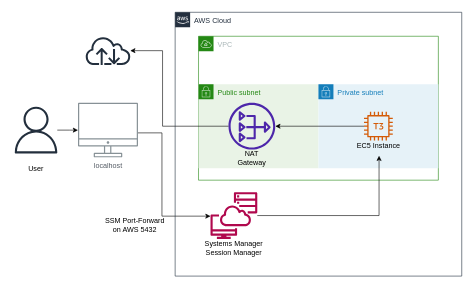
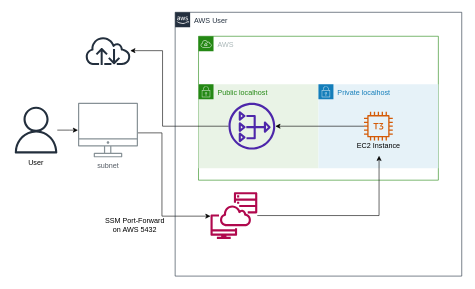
node "AWS Cloud": label "AWS Cloud" -> "AWS User"
node "VPC": label "VPC" -> "AWS"
node "Public subnet": label "Public subnet" -> "Public localhost"
node "Private subnet": label "Private subnet" -> "Private localhost"
node "EC5 Instance": label "EC5 Instance" -> "EC2 Instance"
node "NAT Gateway": removed
node "localhost": label "localhost" -> "subnet"
node "User": moved (36, 169) -> (36, 163)
node "Systems Manager Session Manager": removed
